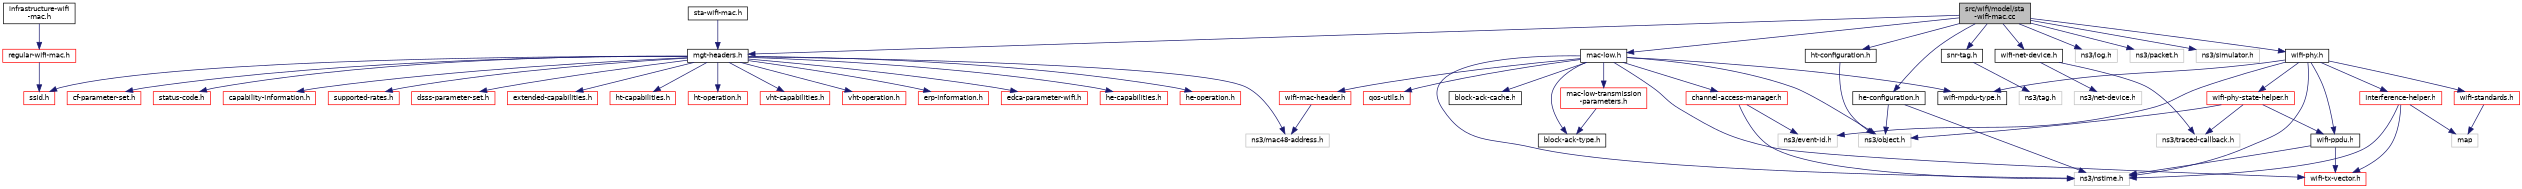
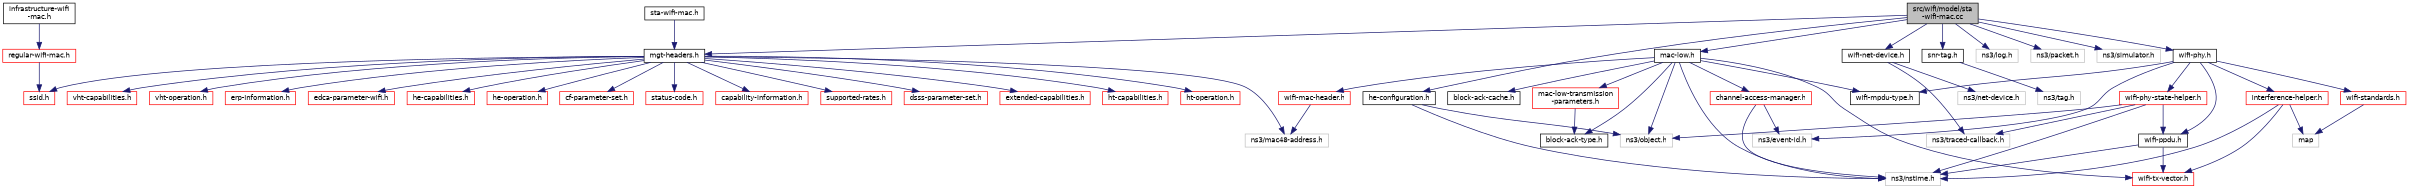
node "ht-configuration.h": removed
node "qos-utils.h": removed
edge "wifi-phy.h" -> "ns3/nstime.h": now "wifi-phy-state-helper.h" -> "ns3/nstime.h"
